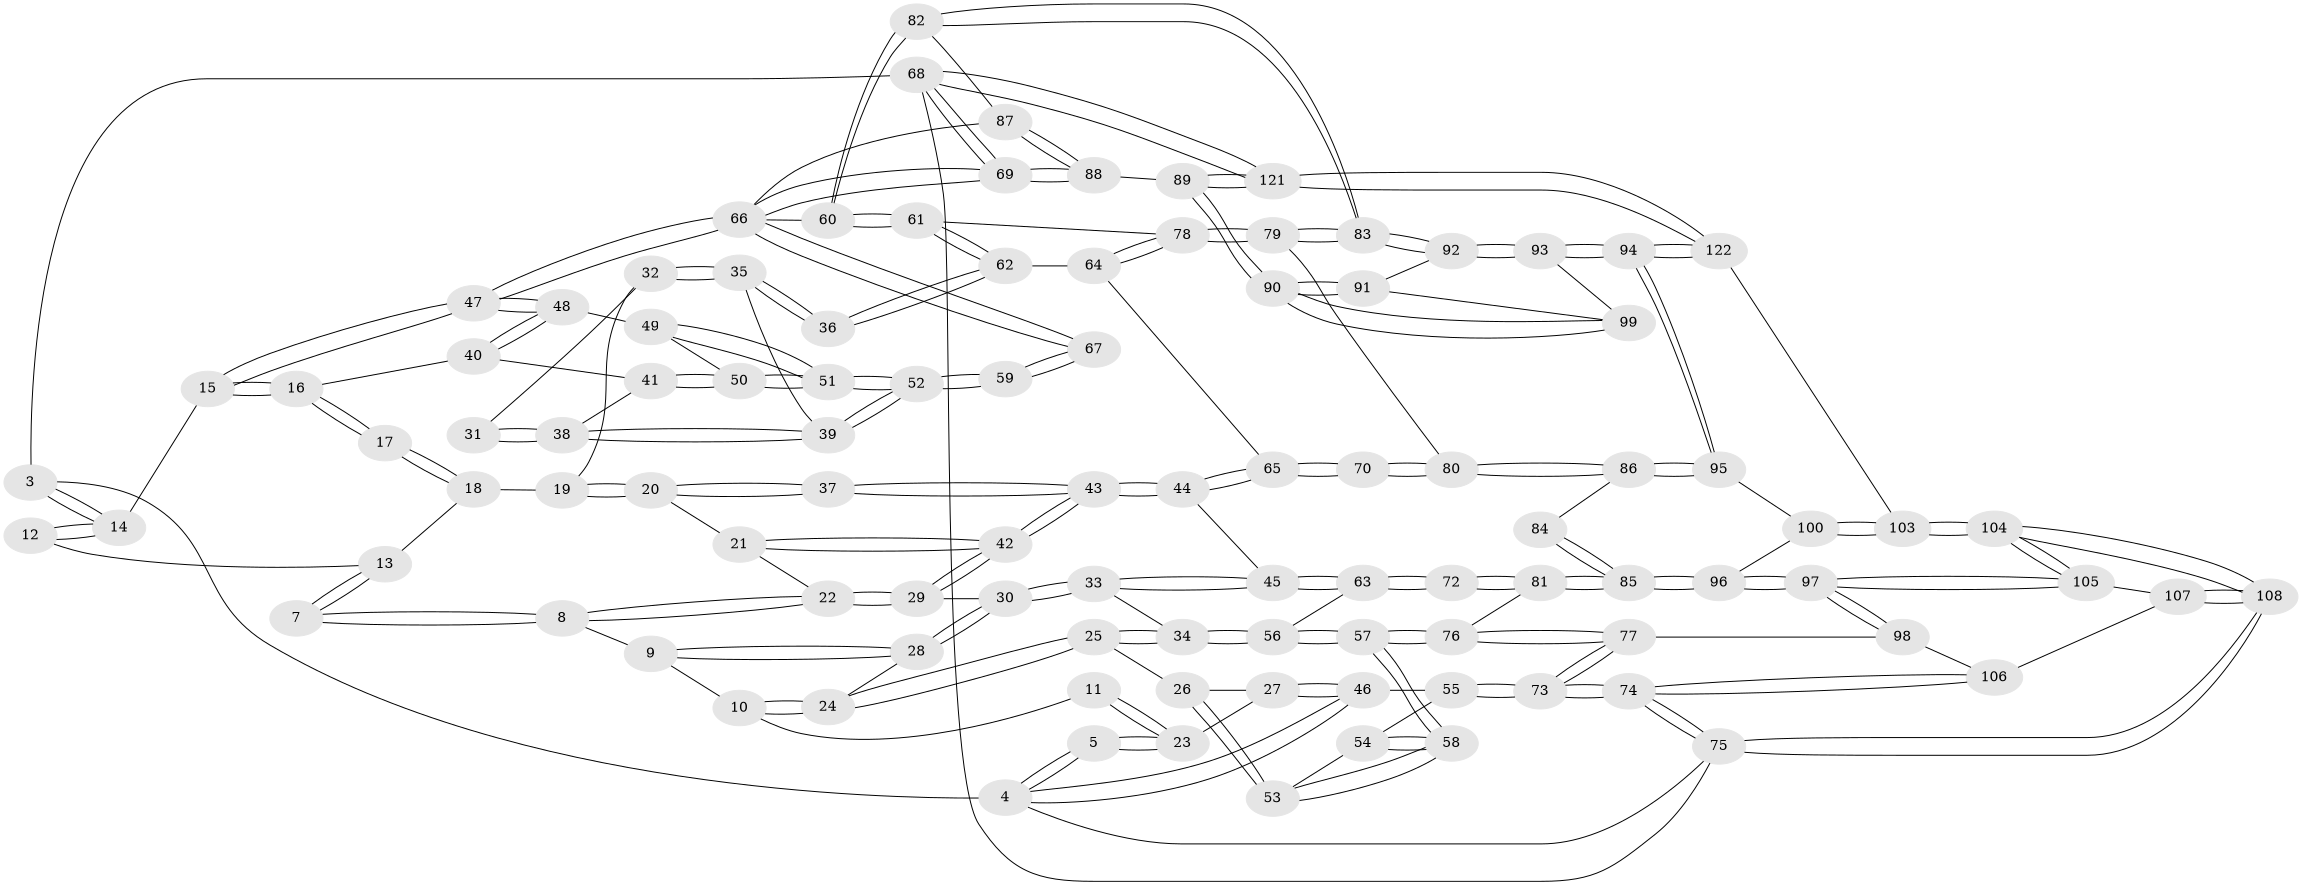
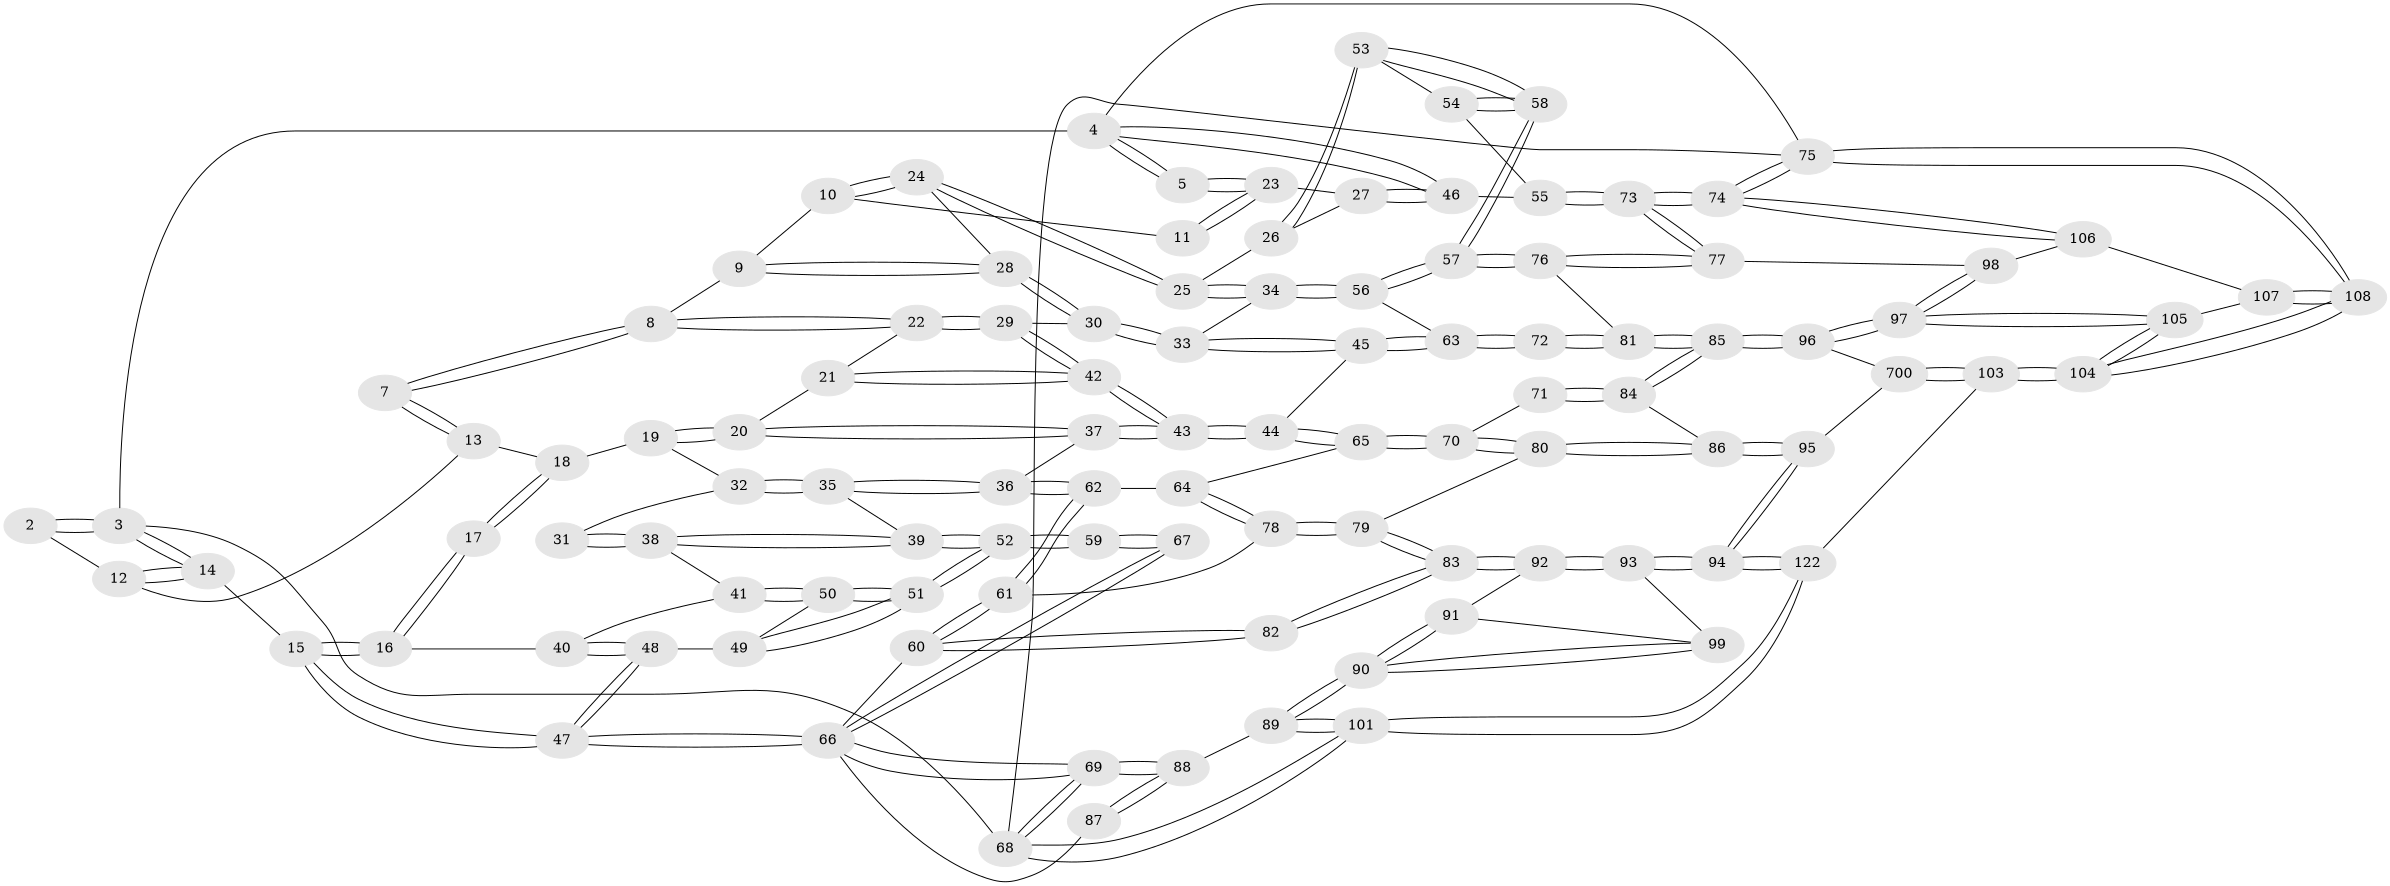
edge "82" -- "87": removed
node "121": label "121" -> "101"
node "71": added
edge "37" -- "36": added
node "2": added
node "100": label "100" -> "700"
